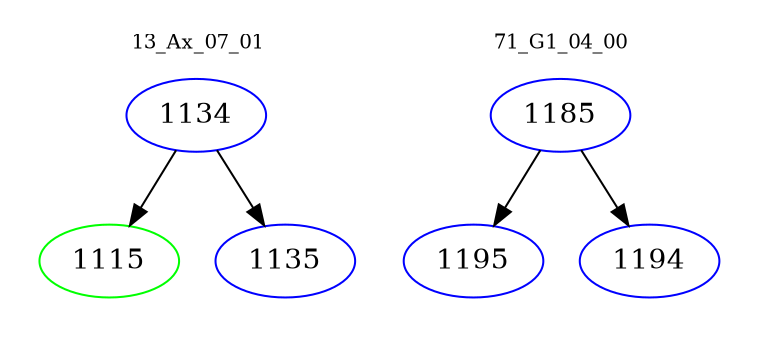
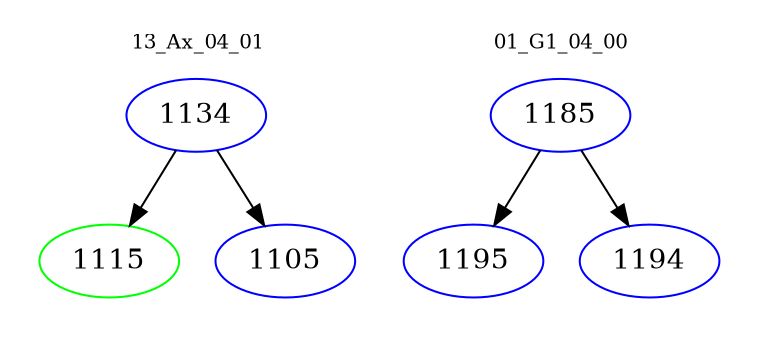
cluster "13_Ax_07_01": label "13_Ax_07_01" -> "13_Ax_04_01"
cluster "71_G1_04_00": label "71_G1_04_00" -> "01_G1_04_00"
node "1135": label "1135" -> "1105"
